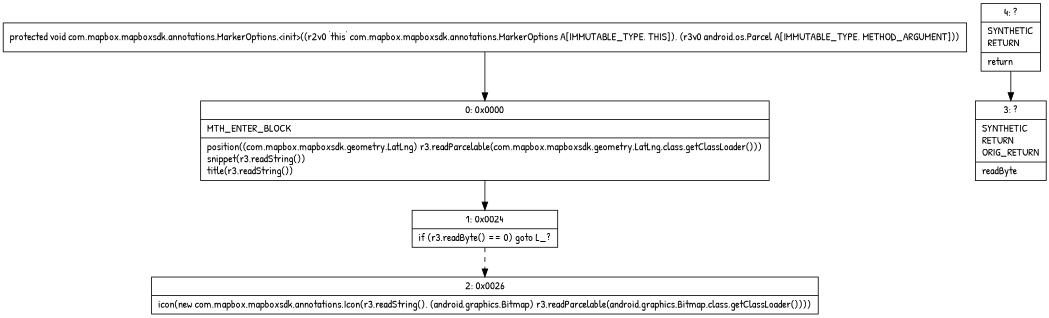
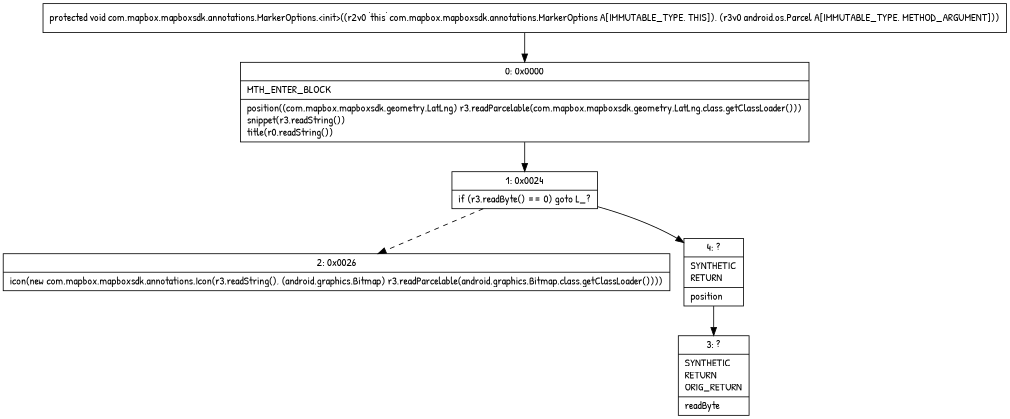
node "4: ?": text "return" -> "position"
node "0: 0x0000": text "title(r3.readString())" -> "title(r0.readString())"
edge "1: 0x0024" -> "4: ?": added
